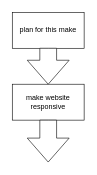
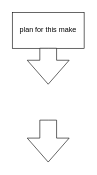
node "make website responsive": removed
